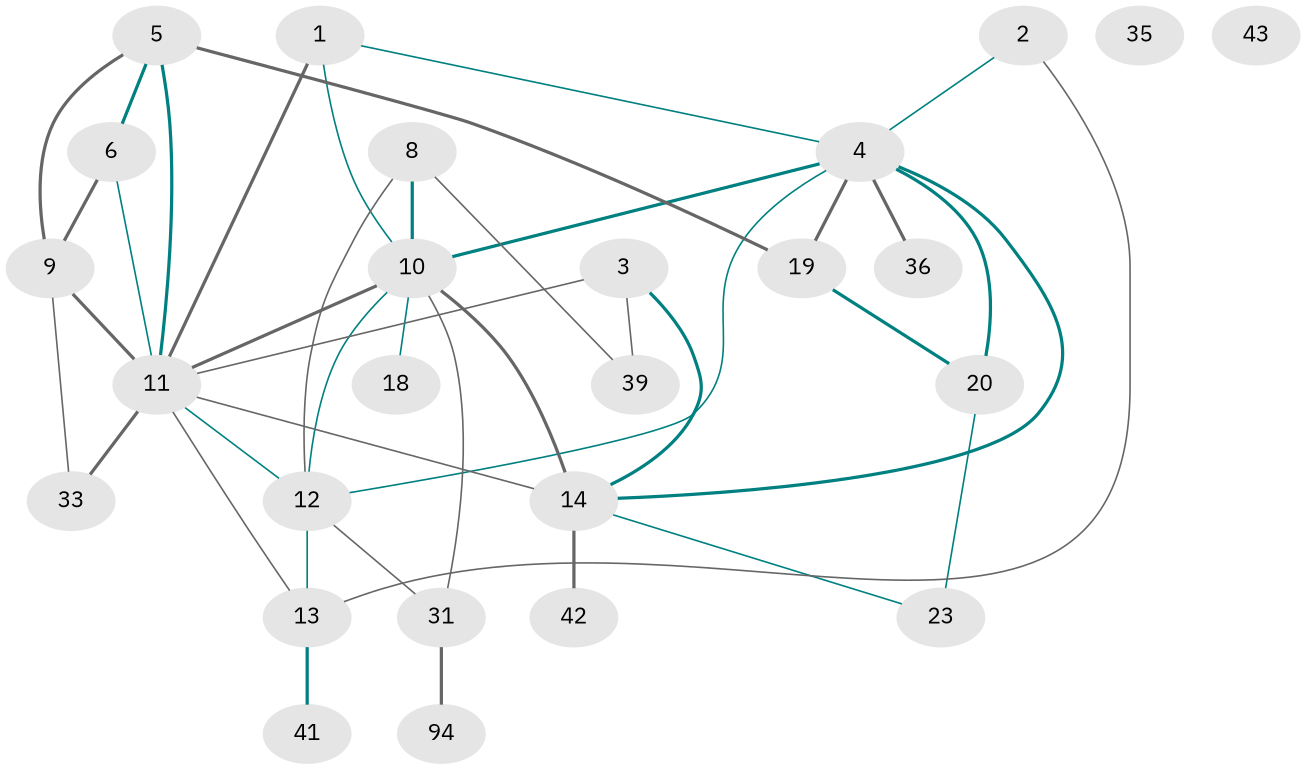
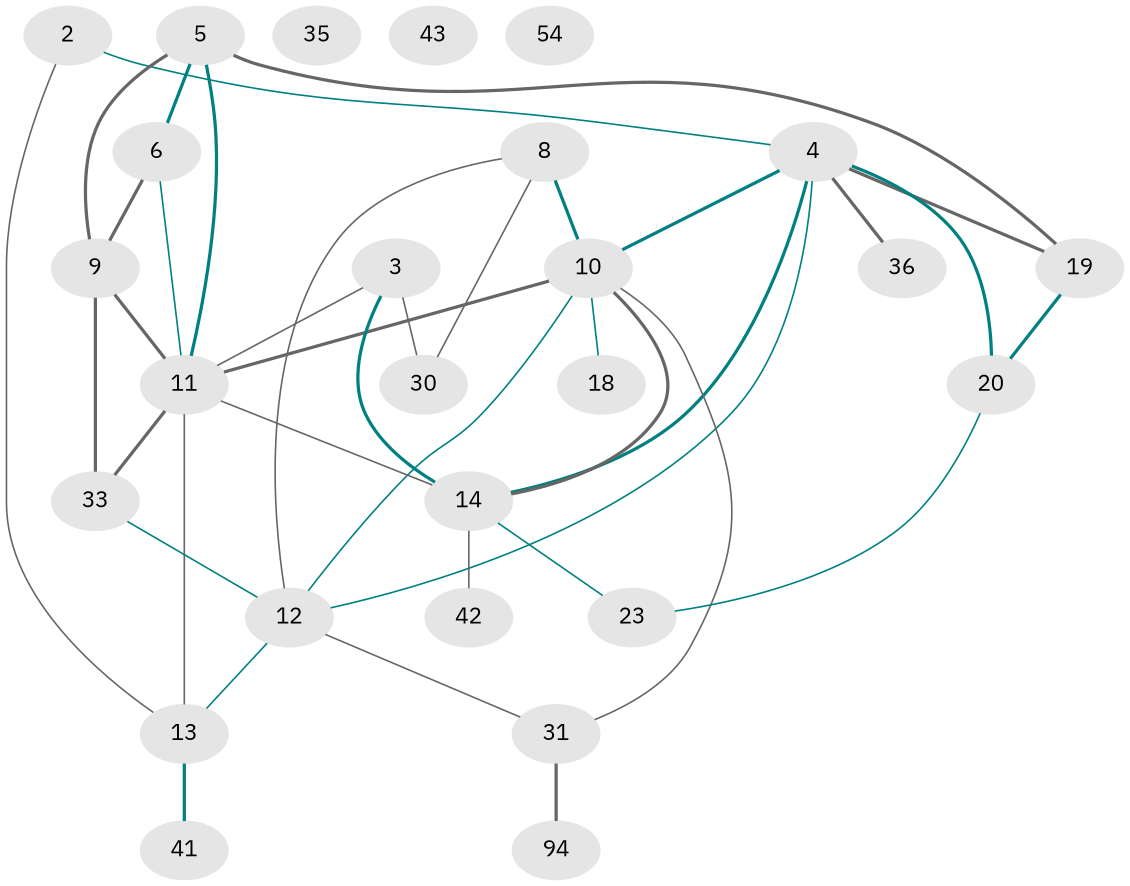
node "1": removed
node "54": added
edge "9" -- "33": style solid -> bold
node "39": label "39" -> "30"
edge "11" -- "12": now "33" -- "12"
edge "14" -- "42": style bold -> solid
